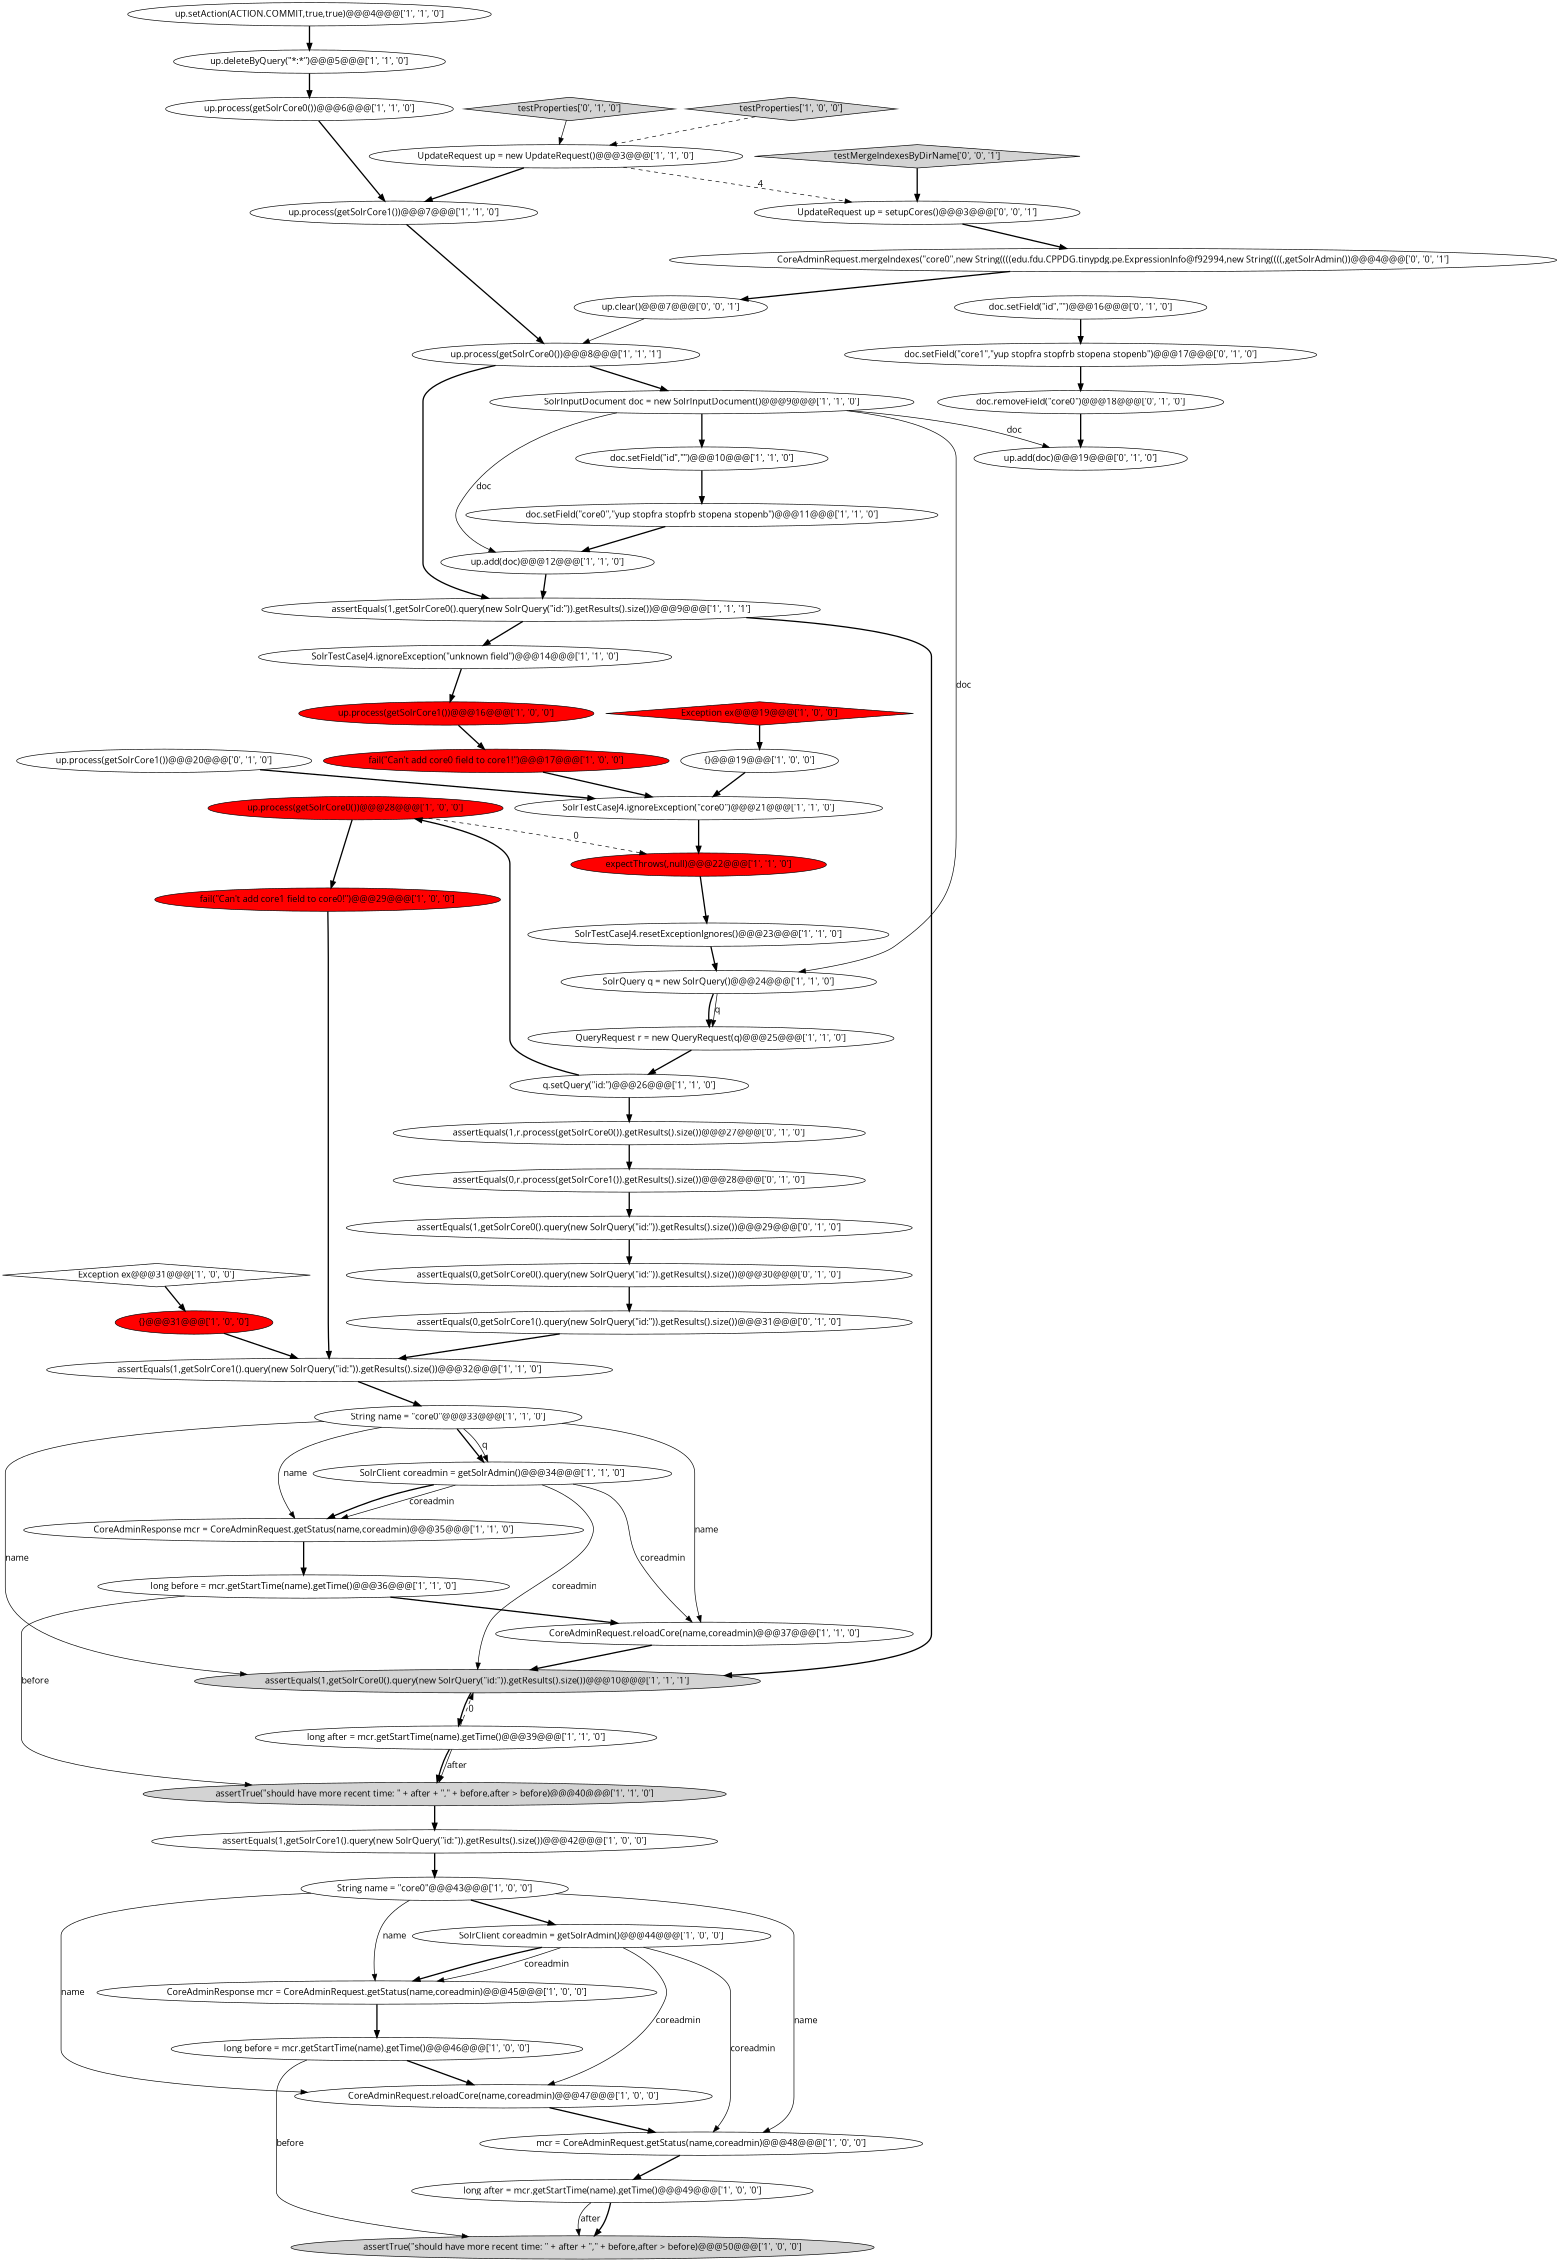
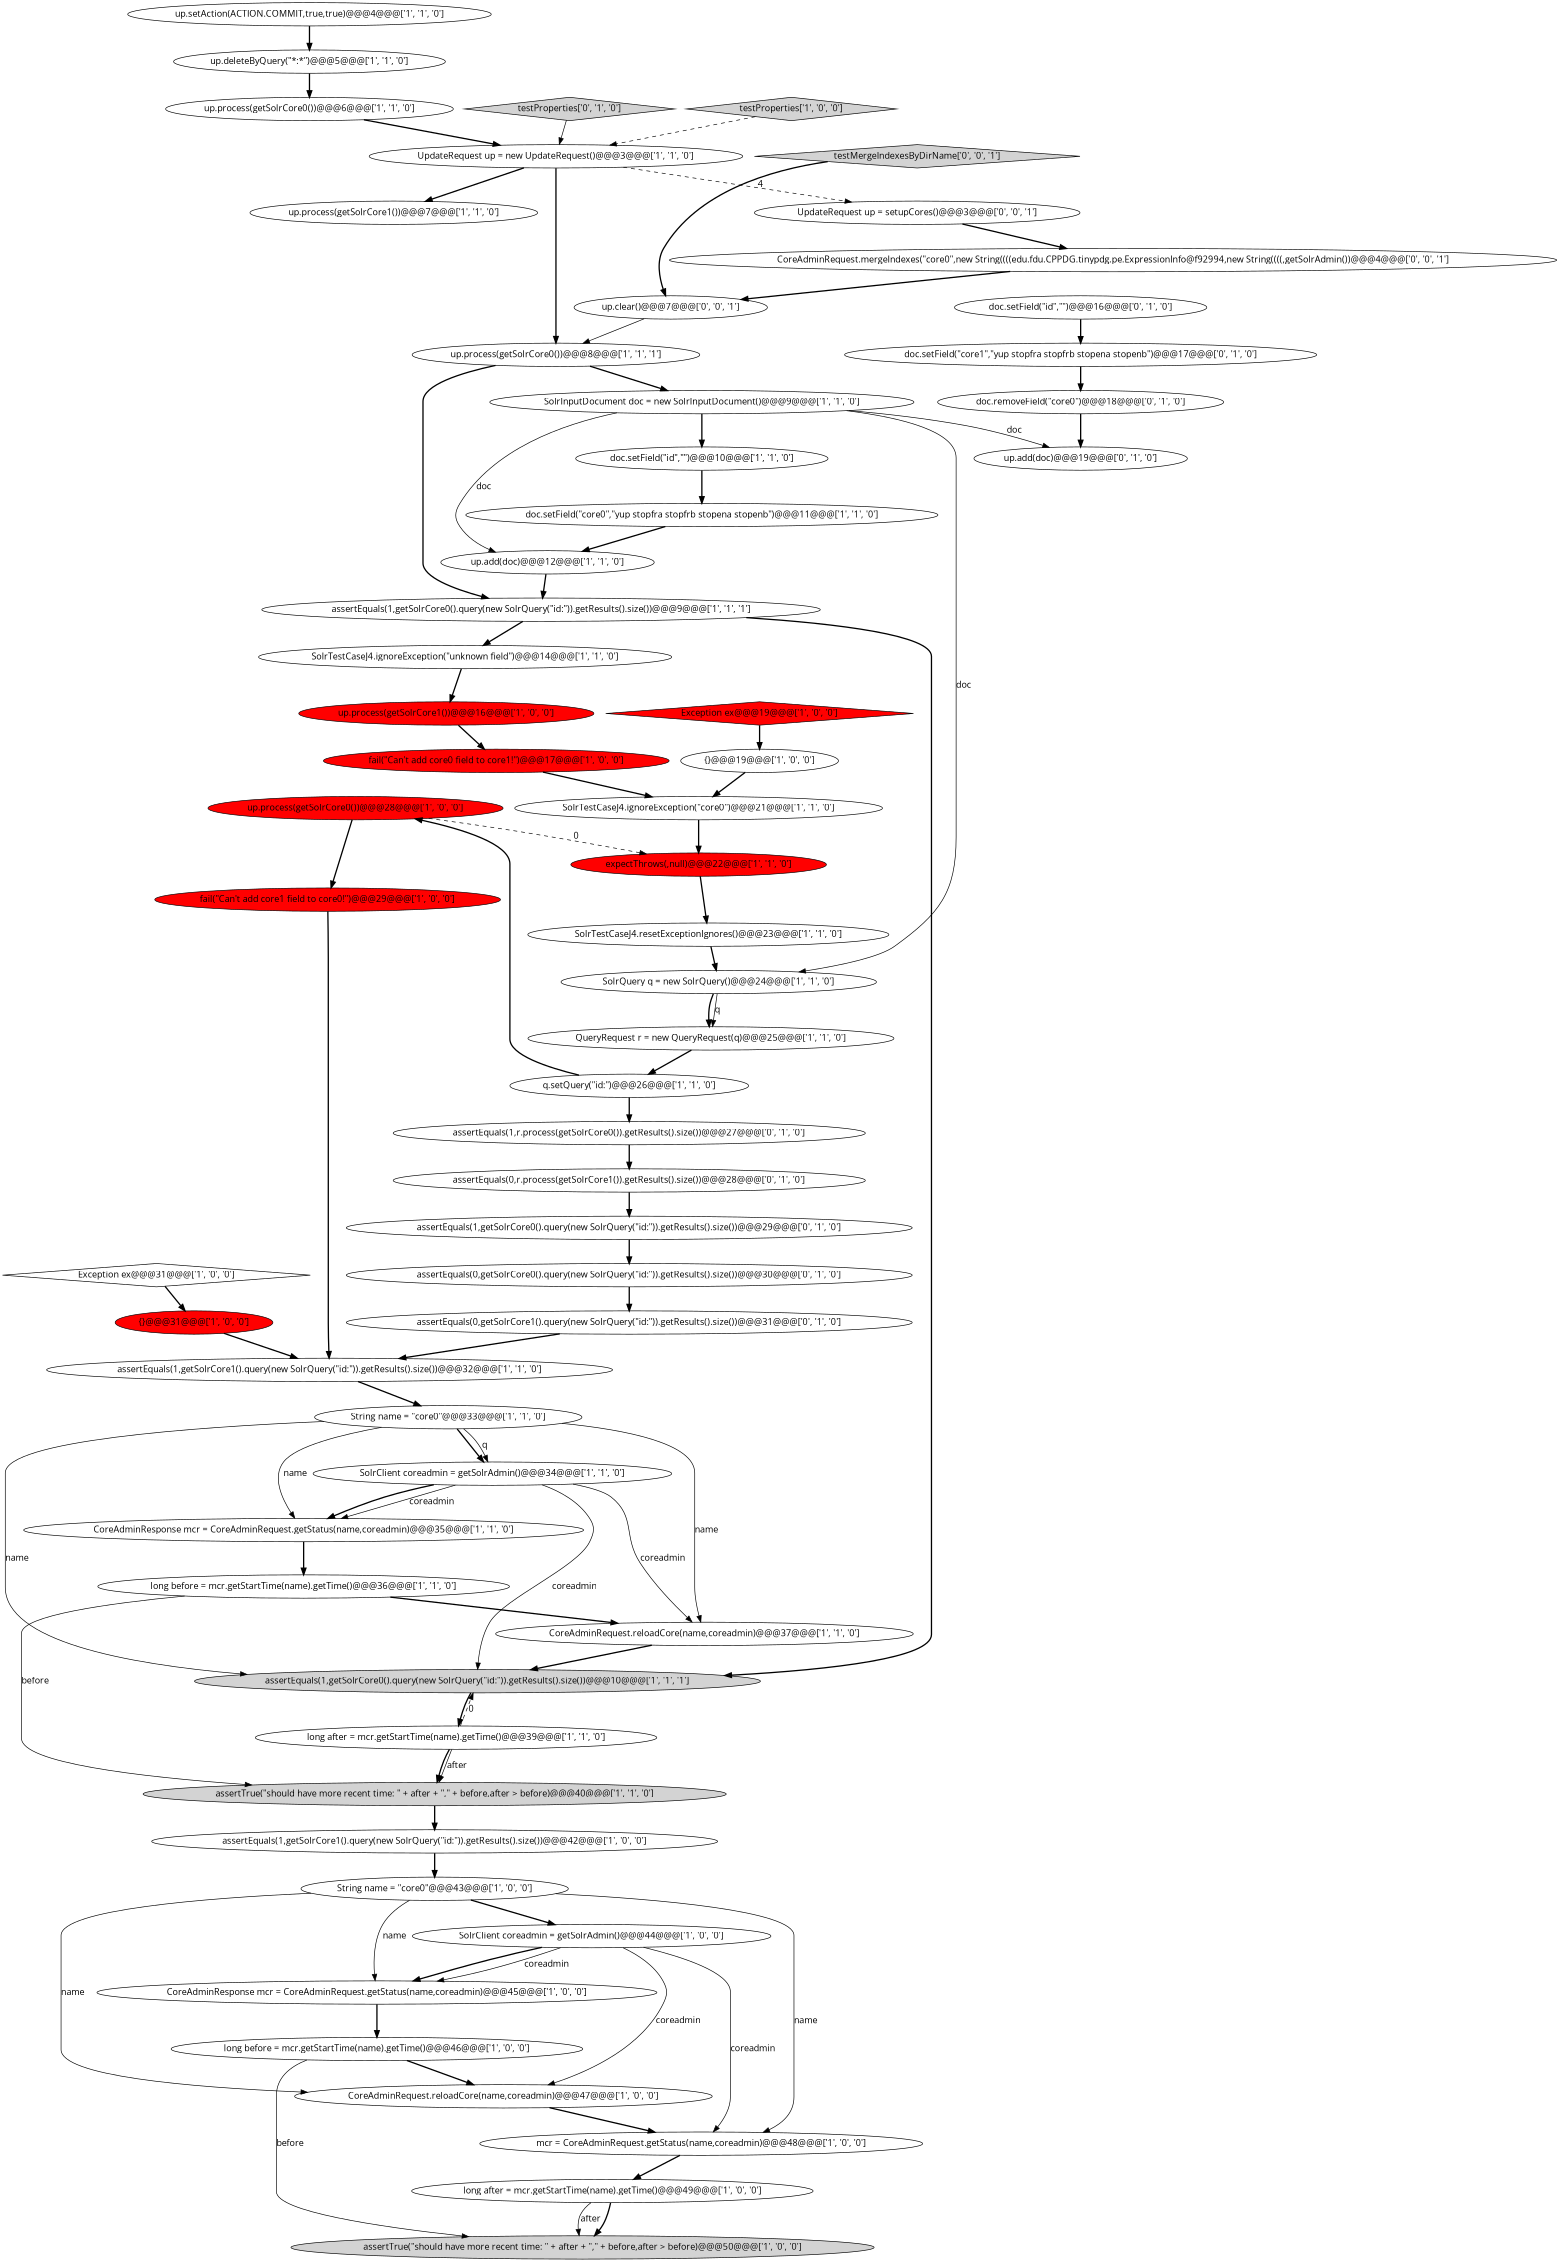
edge "up.process(getSolrCore0())@@@6@@@['1', '1', '0']" -> "up.process(getSolrCore1())@@@7@@@['1', '1', '0']": now "up.process(getSolrCore0())@@@6@@@['1', '1', '0']" -> "UpdateRequest up = new UpdateRequest()@@@3@@@['1', '1', '0']"
edge "testMergeIndexesByDirName['0', '0', '1']" -> "UpdateRequest up = setupCores()@@@3@@@['0', '0', '1']": now "testMergeIndexesByDirName['0', '0', '1']" -> "up.clear()@@@7@@@['0', '0', '1']"
edge "up.process(getSolrCore1())@@@7@@@['1', '1', '0']" -> "up.process(getSolrCore0())@@@8@@@['1', '1', '1']": now "UpdateRequest up = new UpdateRequest()@@@3@@@['1', '1', '0']" -> "up.process(getSolrCore0())@@@8@@@['1', '1', '1']"
node "up.process(getSolrCore1())@@@20@@@['0', '1', '0']": removed
